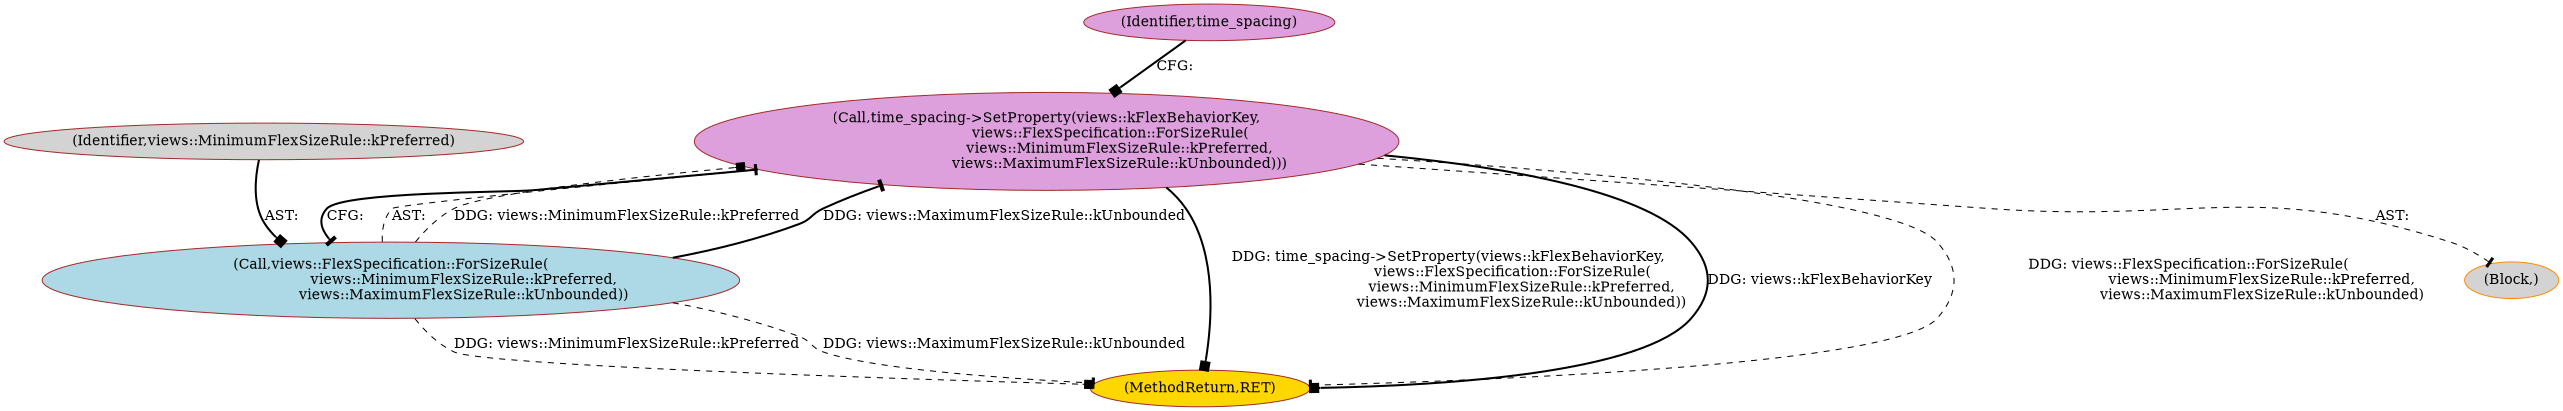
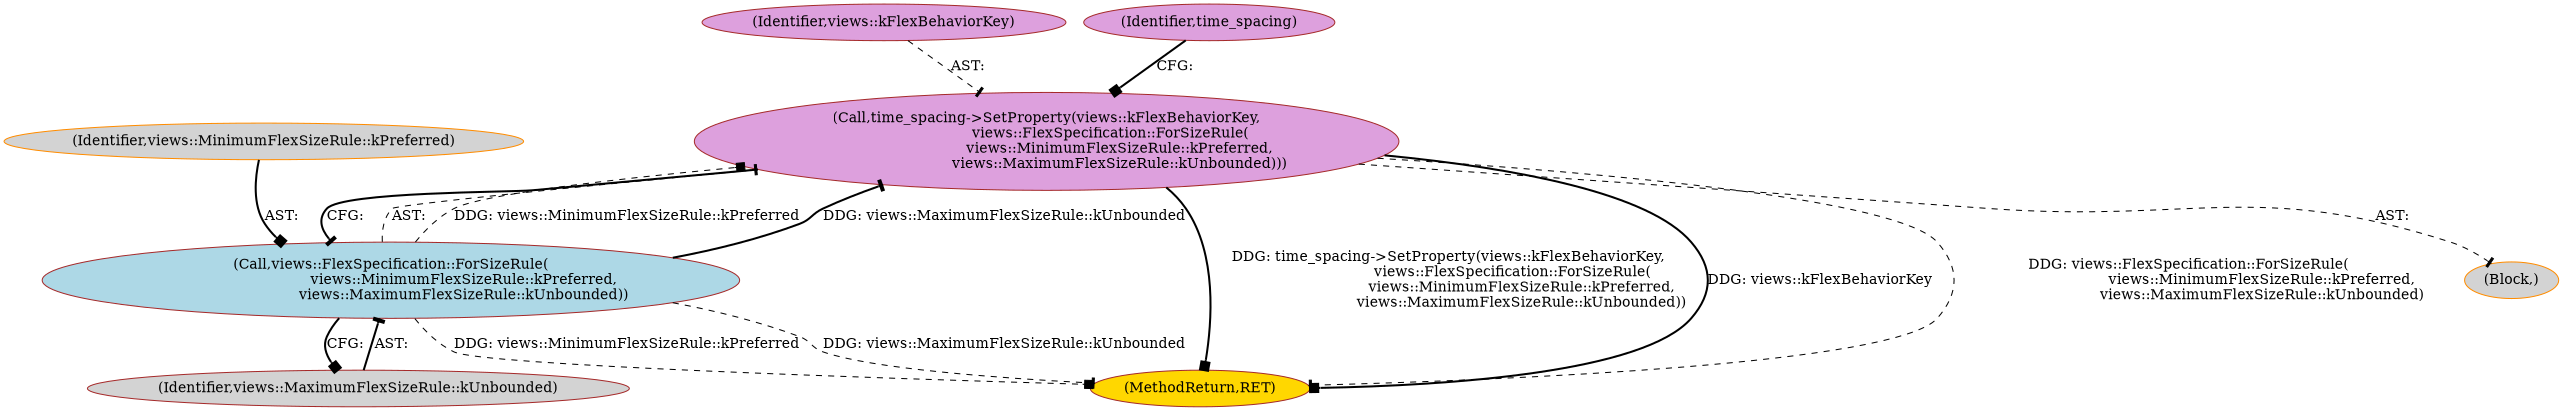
node "(Identifier,views::kFlexBehaviorKey)": added
node "(Identifier,views::MinimumFlexSizeRule::kPreferred)": color brown -> darkorange
node "(Identifier,views::MaximumFlexSizeRule::kUnbounded)": added
